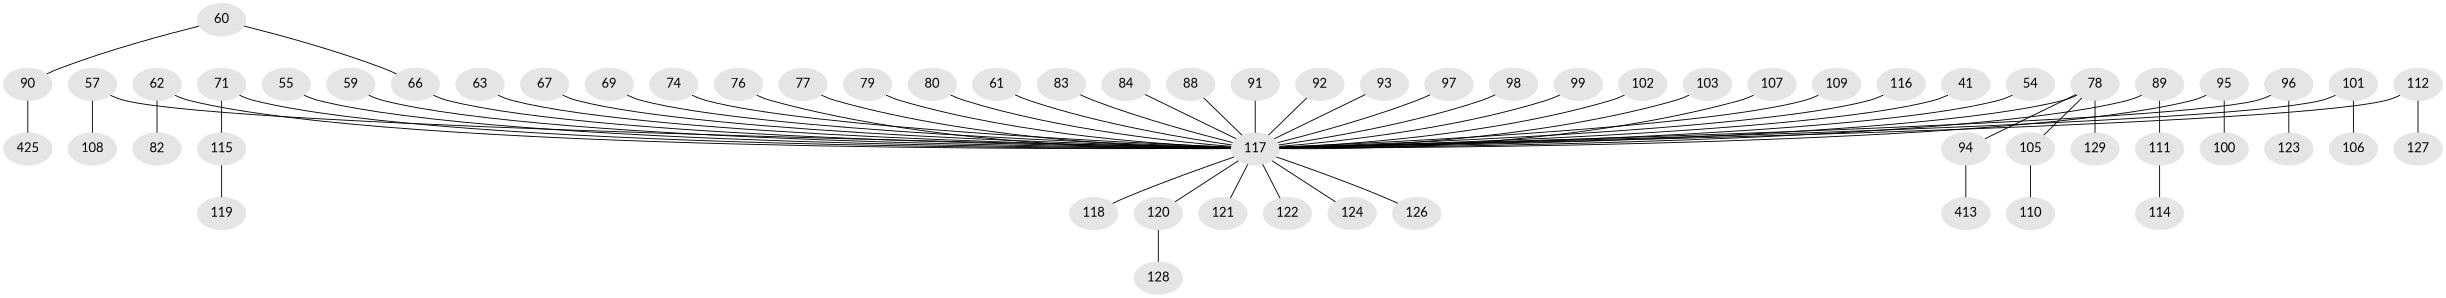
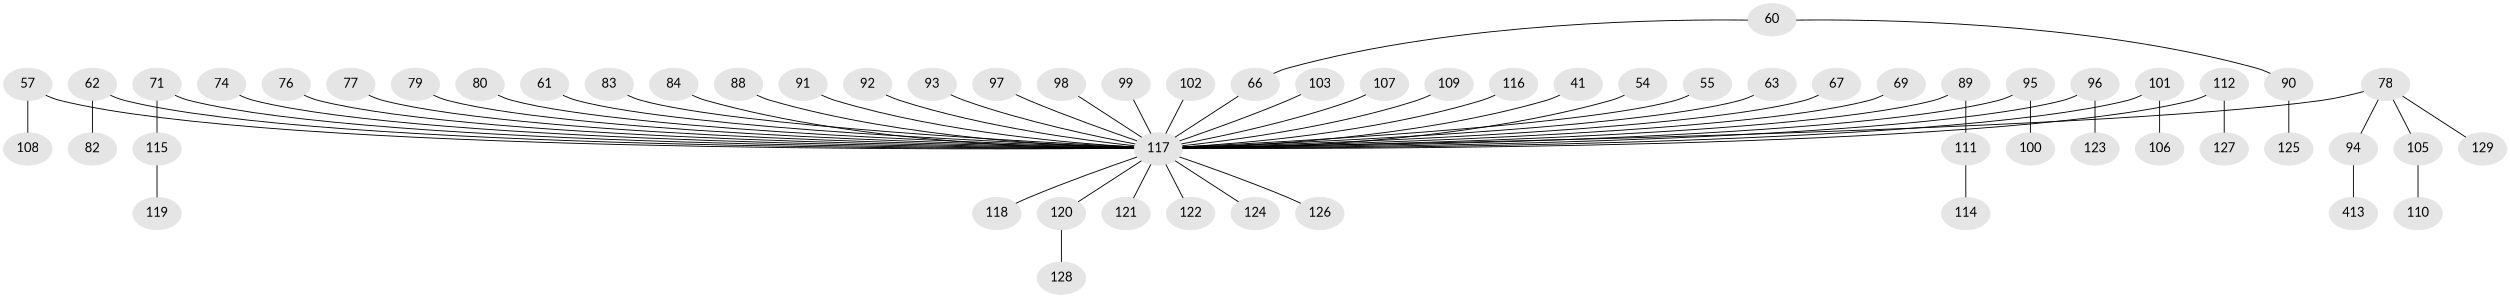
node "59": removed
node "425": label "425" -> "125"
